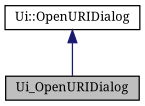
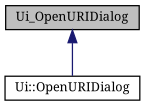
edge "Ui_OpenURIDialog" -> "Ui::OpenURIDialog": reversed
